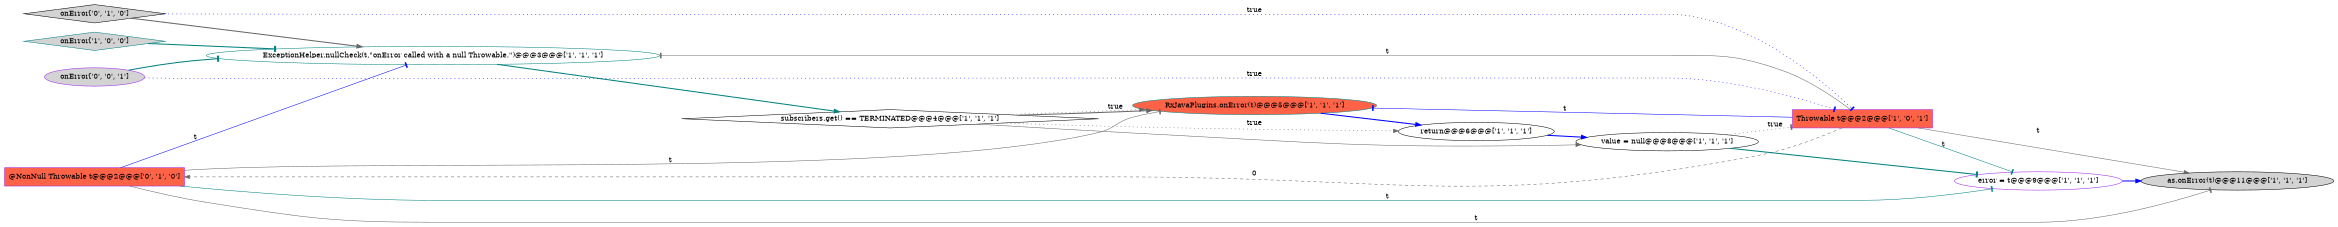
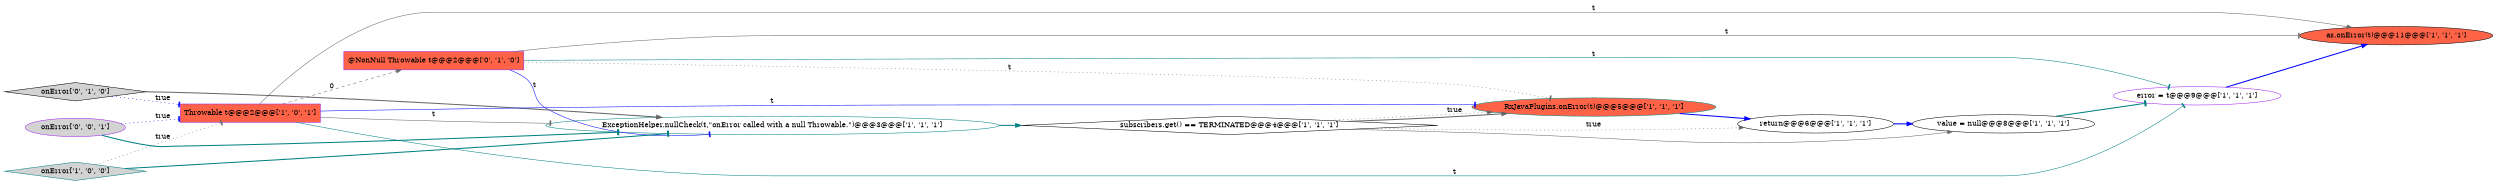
edge "value = null@@@8@@@['1', '1', '1']" -> "Throwable t@@@2@@@['1', '0', '1']": now "onError['1', '0', '0']" -> "Throwable t@@@2@@@['1', '0', '1']"
edge "@NonNull Throwable t@@@2@@@['0', '1', '0']" -> "RxJavaPlugins.onError(t)@@@5@@@['1', '1', '1']": style solid -> dotted
node "as.onError(t)@@@11@@@['1', '1', '1']": fillcolor lightgray -> tomato
